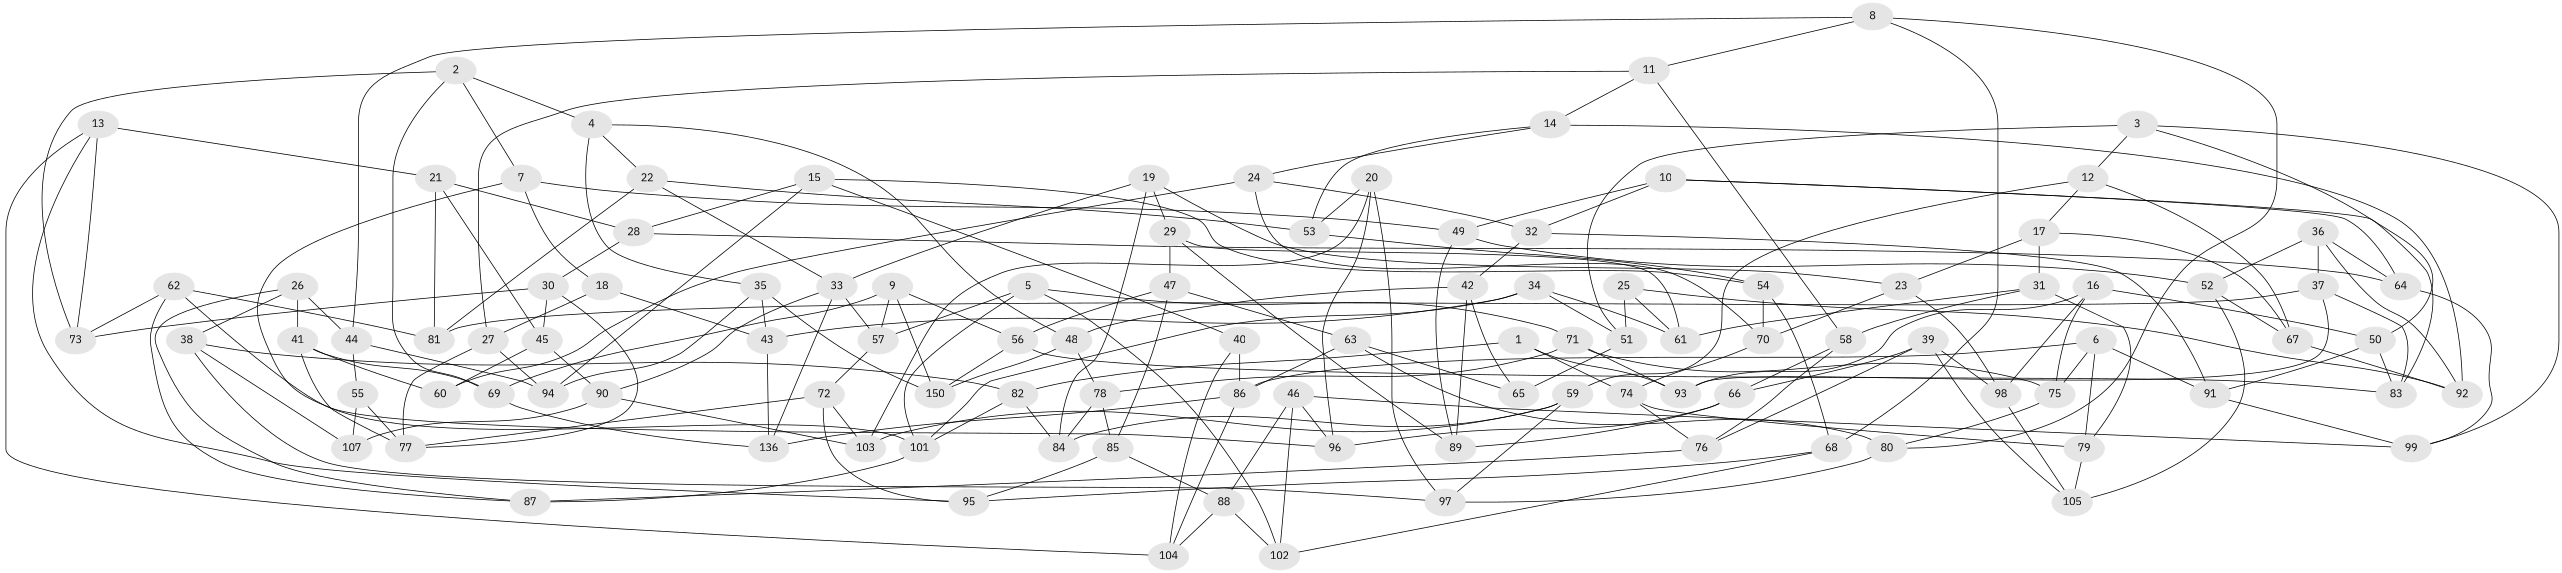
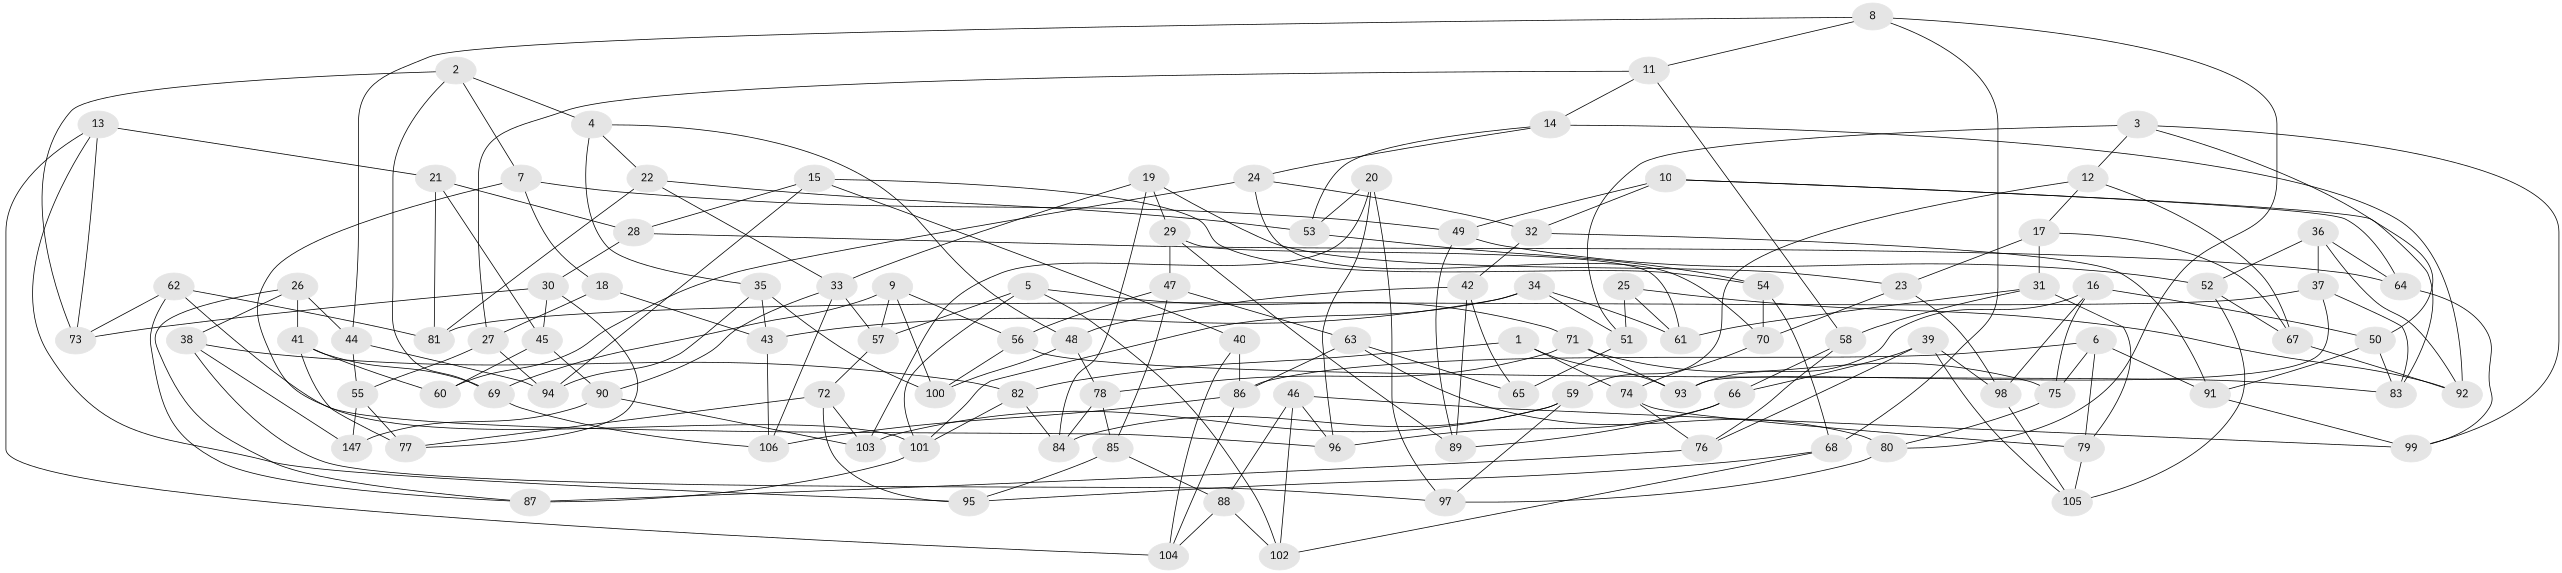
edge "27" -- "77": now "27" -- "55"
node "150": label "150" -> "100"
node "107": label "107" -> "147"
node "136": label "136" -> "106"
